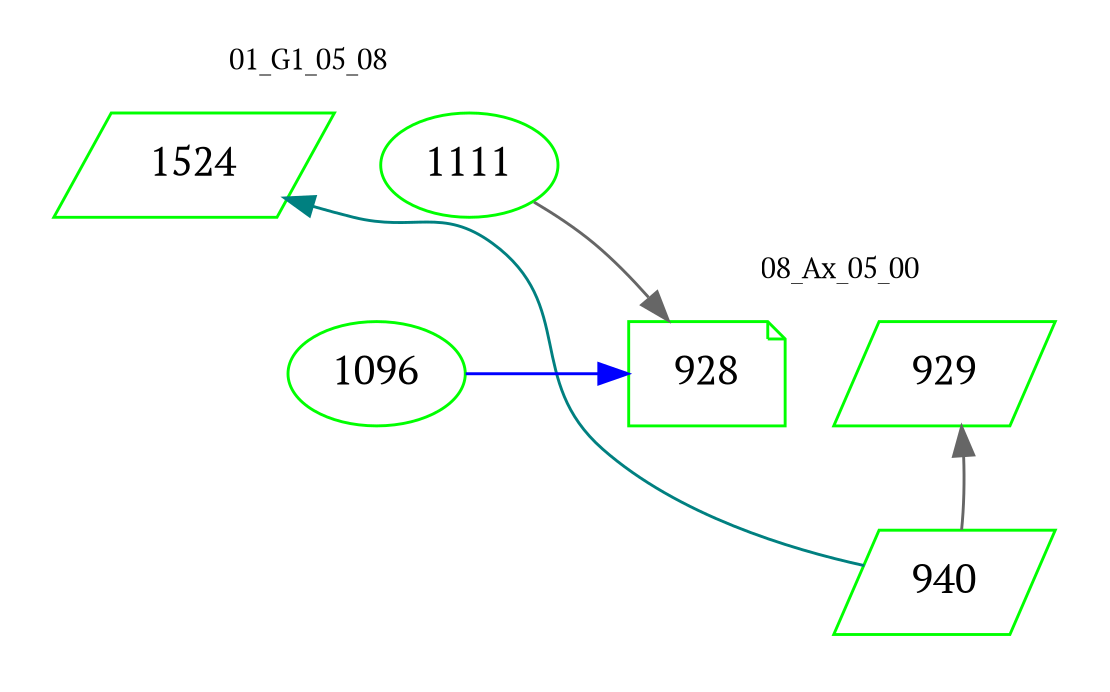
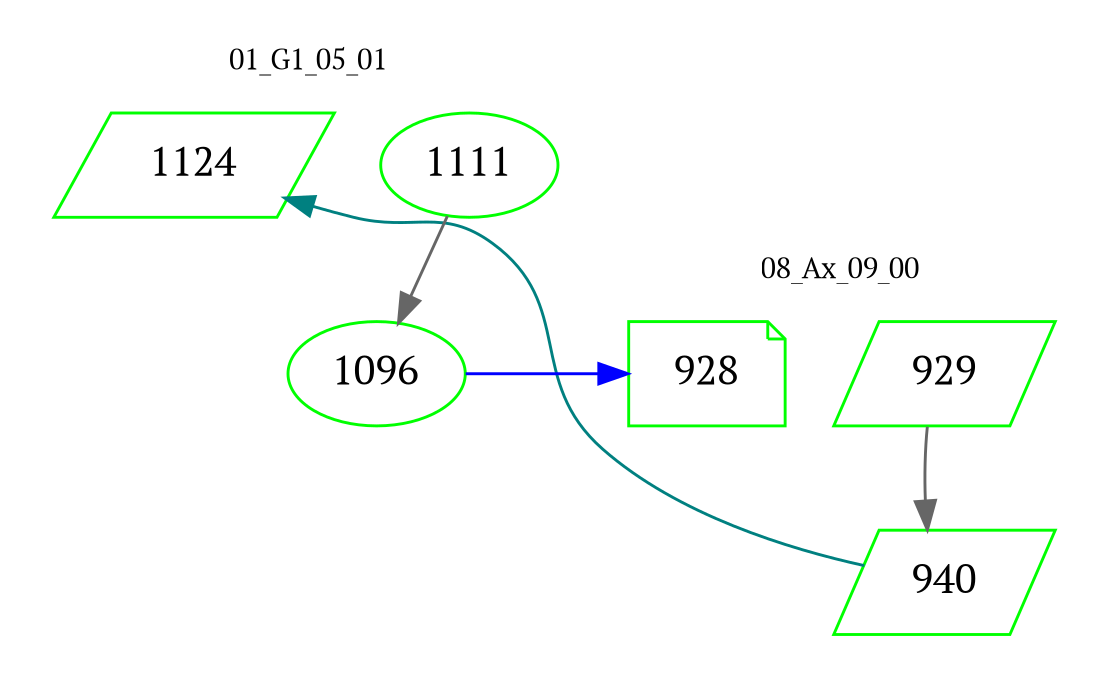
cluster "01_G1_05_08": label "01_G1_05_08" -> "01_G1_05_01"
node "1524": label "1524" -> "1124"
edge "1111" -> "928": now "1111" -> "1096"
cluster "08_Ax_05_00": label "08_Ax_05_00" -> "08_Ax_09_00"
edge "940" -> "929": reversed
